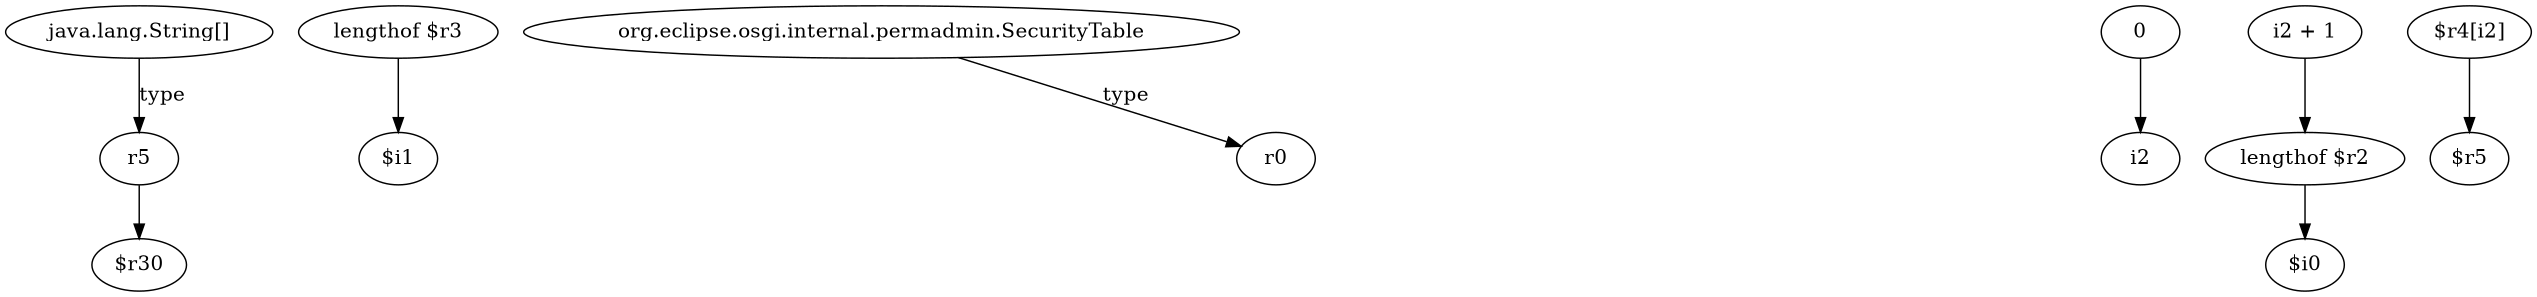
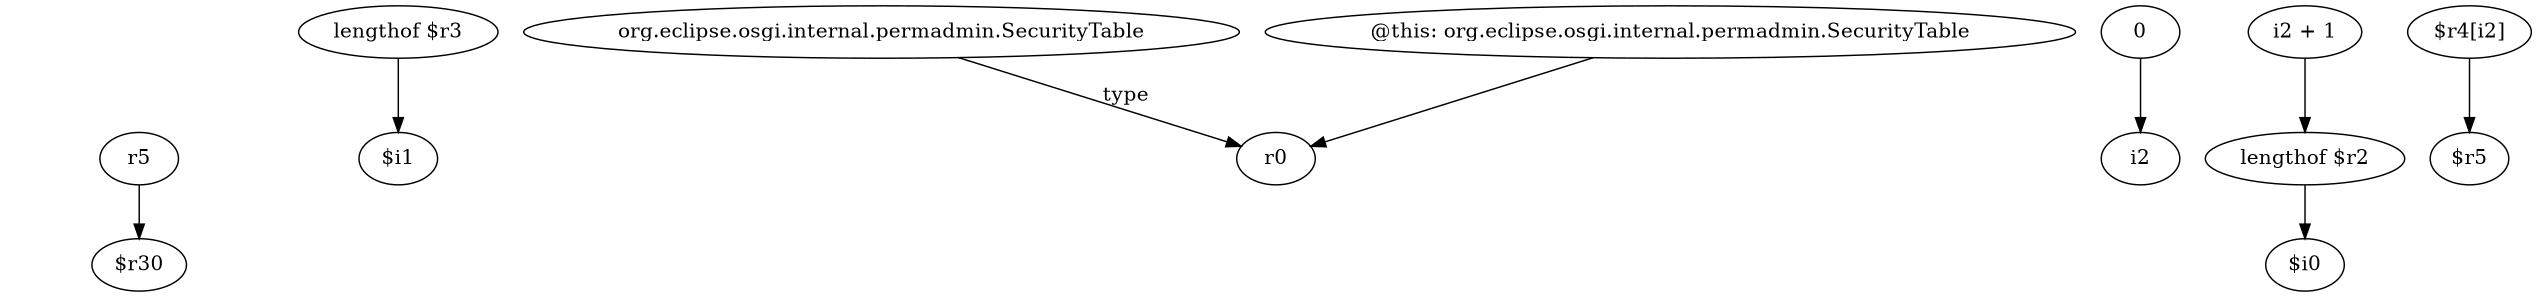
node "java.lang.String[]": removed
node "@this: org.eclipse.osgi.internal.permadmin.SecurityTable": added
